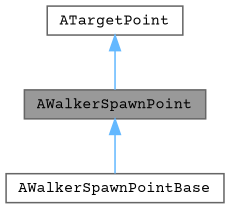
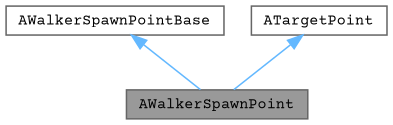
edge "AWalkerSpawnPointBase" -> "AWalkerSpawnPoint": reversed
